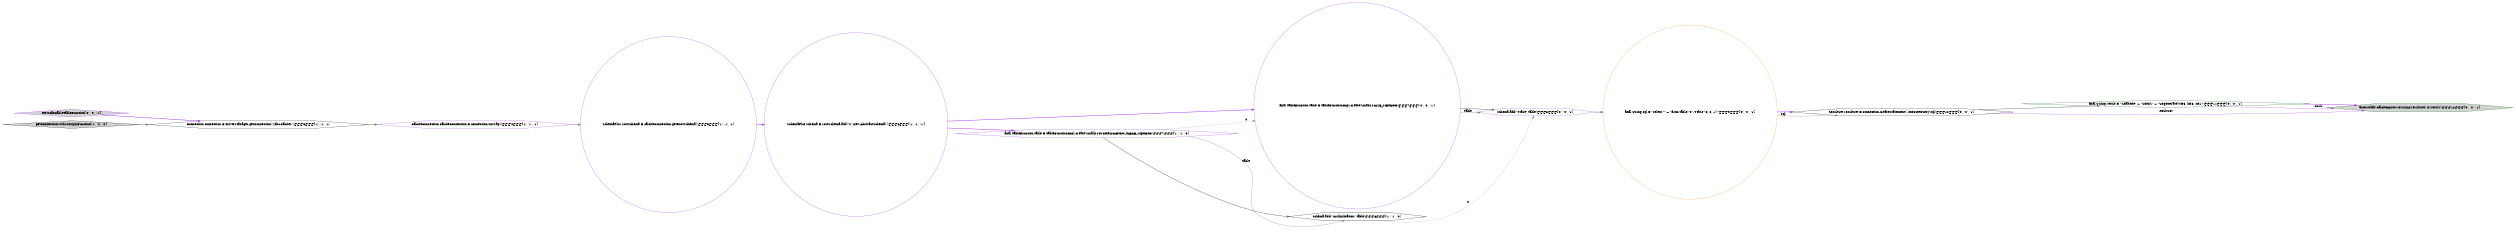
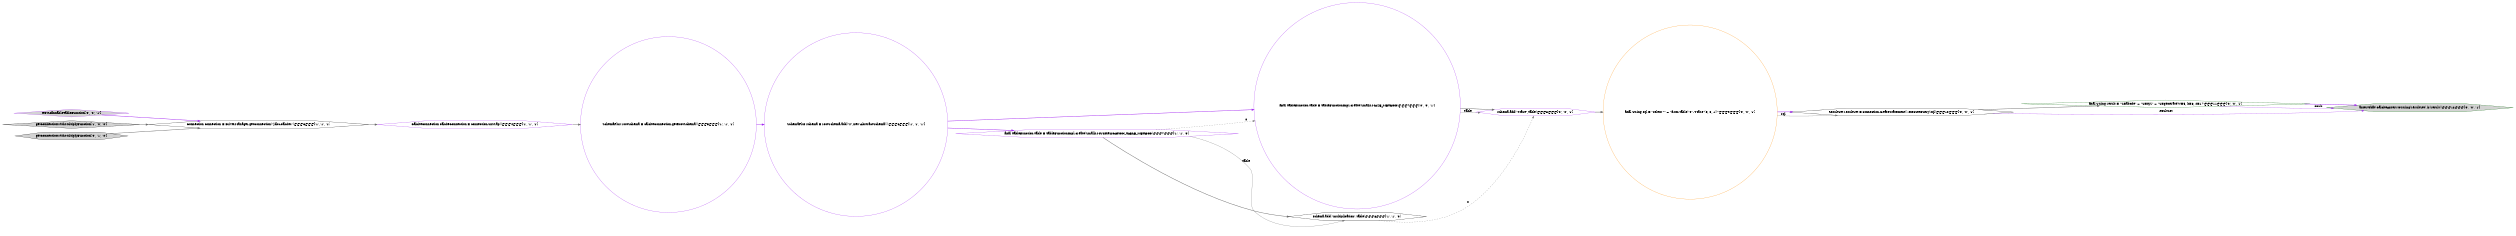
node "getConnectionWithMultiplyFunction['0', '1', '0']": added
